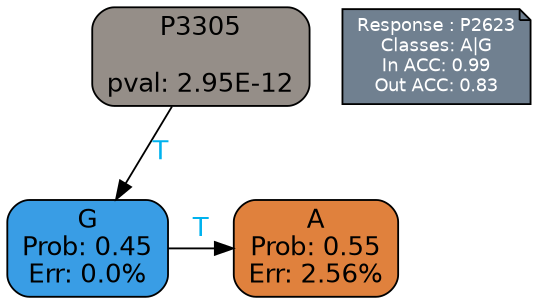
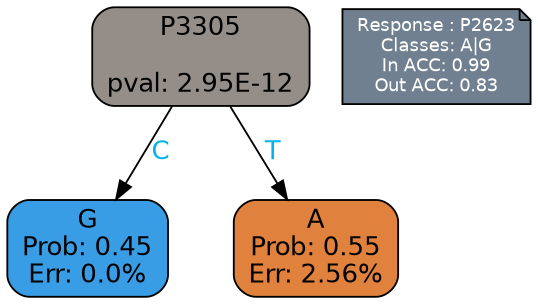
edge "P3305 pval: 2.95E-12" -> "G Prob: 0.45 Err: 0.0%": label "T" -> "C"
edge "G Prob: 0.45 Err: 0.0%" -> "A Prob: 0.55 Err: 2.56%": now "P3305 pval: 2.95E-12" -> "A Prob: 0.55 Err: 2.56%"
